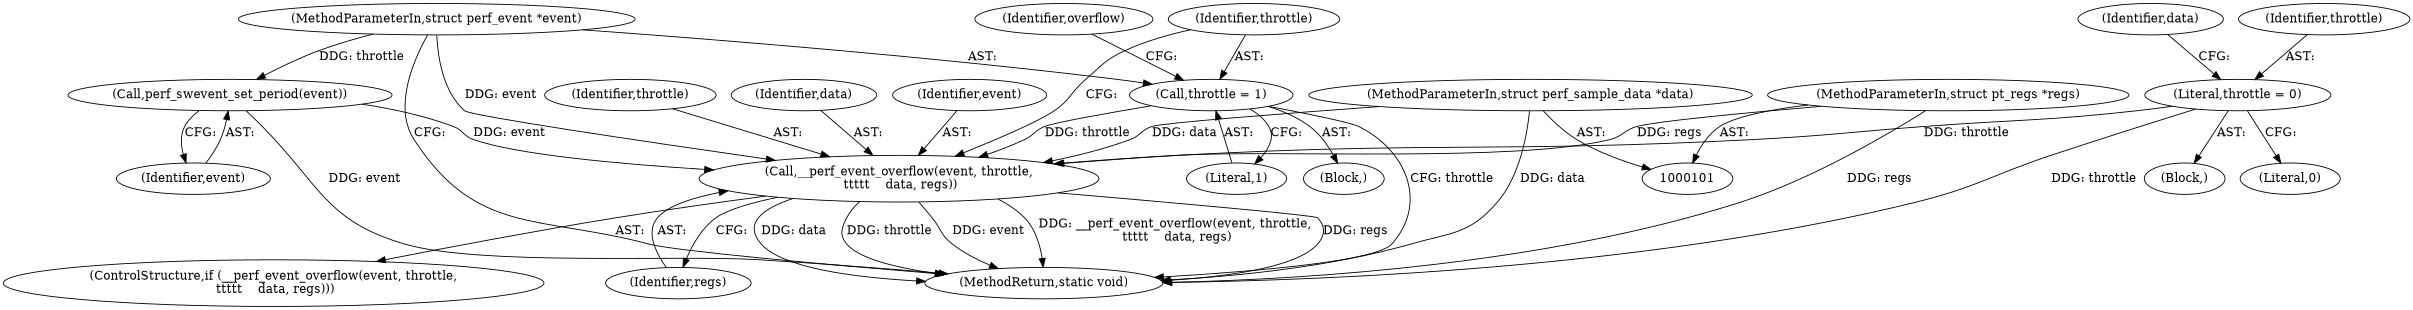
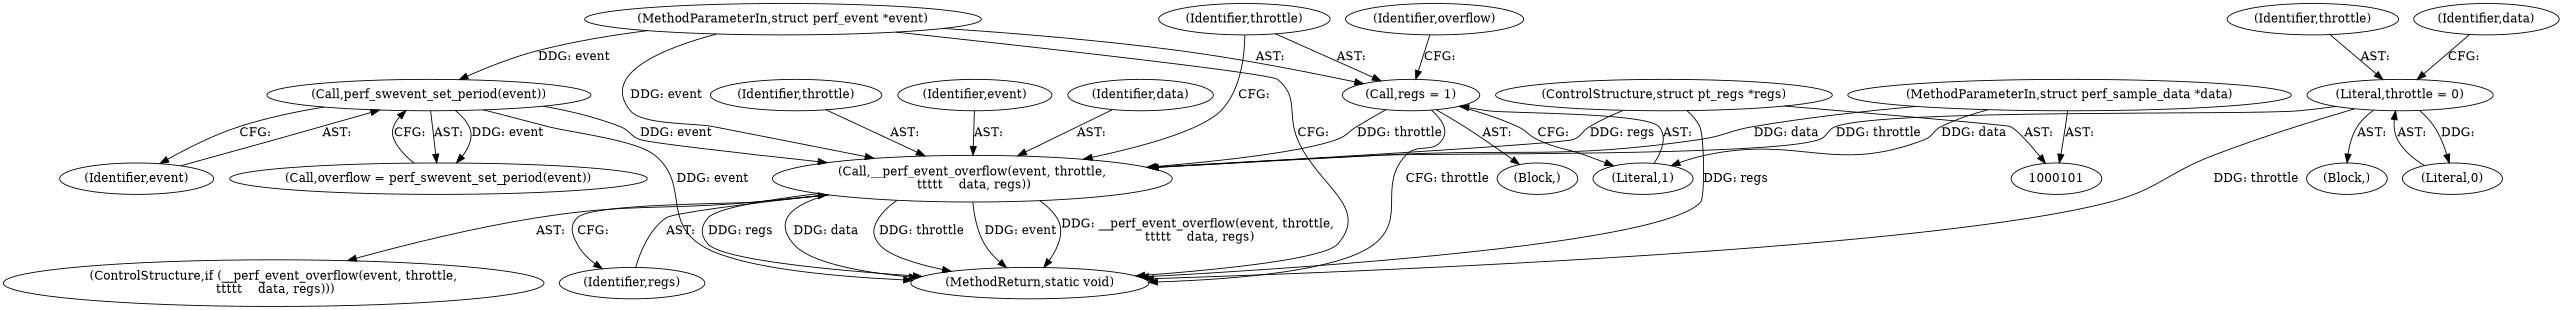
edge "(MethodParameterIn,struct perf_event *event)" -> "(Call,perf_swevent_set_period(event))": label "DDG: throttle" -> "DDG: event"
node "(Call,throttle = 1)": label "(Call,throttle = 1)" -> "(Call,regs = 1)"
node "(MethodParameterIn,struct pt_regs *regs)": label "(MethodParameterIn,struct pt_regs *regs)" -> "(ControlStructure,struct pt_regs *regs)"
edge "(Literal,throttle = 0)" -> "(Literal,0)": label "CFG: " -> "DDG: "
edge "(Literal,0)" -> "(Literal,throttle = 0)": added, label "AST:"
node "(Call,overflow = perf_swevent_set_period(event))": added
edge "(MethodParameterIn,struct perf_sample_data *data)" -> "(MethodReturn,static void)": now "(MethodParameterIn,struct perf_sample_data *data)" -> "(Literal,1)"
